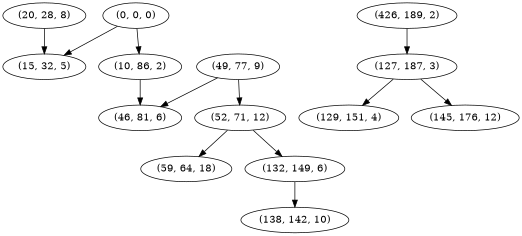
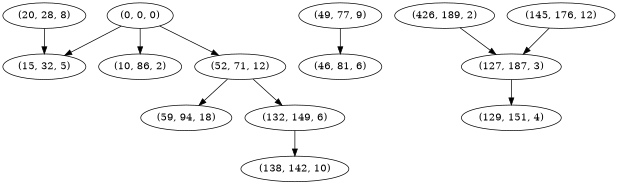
edge "(10, 86, 2)" -> "(46, 81, 6)": removed
edge "(49, 77, 9)" -> "(52, 71, 12)": now "(0, 0, 0)" -> "(52, 71, 12)"
edge "(127, 187, 3)" -> "(145, 176, 12)": reversed
node "(59, 64, 18)": label "(59, 64, 18)" -> "(59, 94, 18)"
